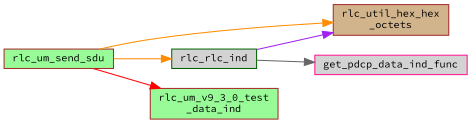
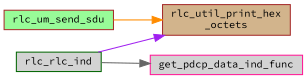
node "rlc_util_hex_hex _octets": label "rlc_util_hex_hex _octets" -> "rlc_util_print_hex _octets"
edge "rlc_um_send_sdu" -> "rlc_rlc_ind": removed
node "rlc_um_v9_3_0_test _data_ind": removed
